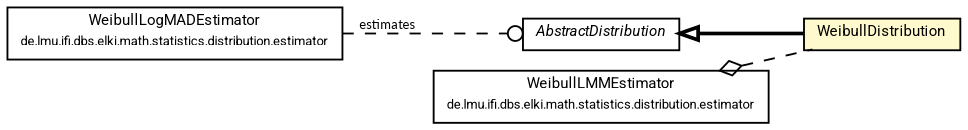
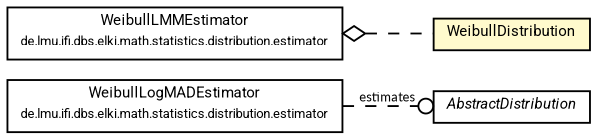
edge "WeibullDistribution" -> "AbstractDistribution": removed
